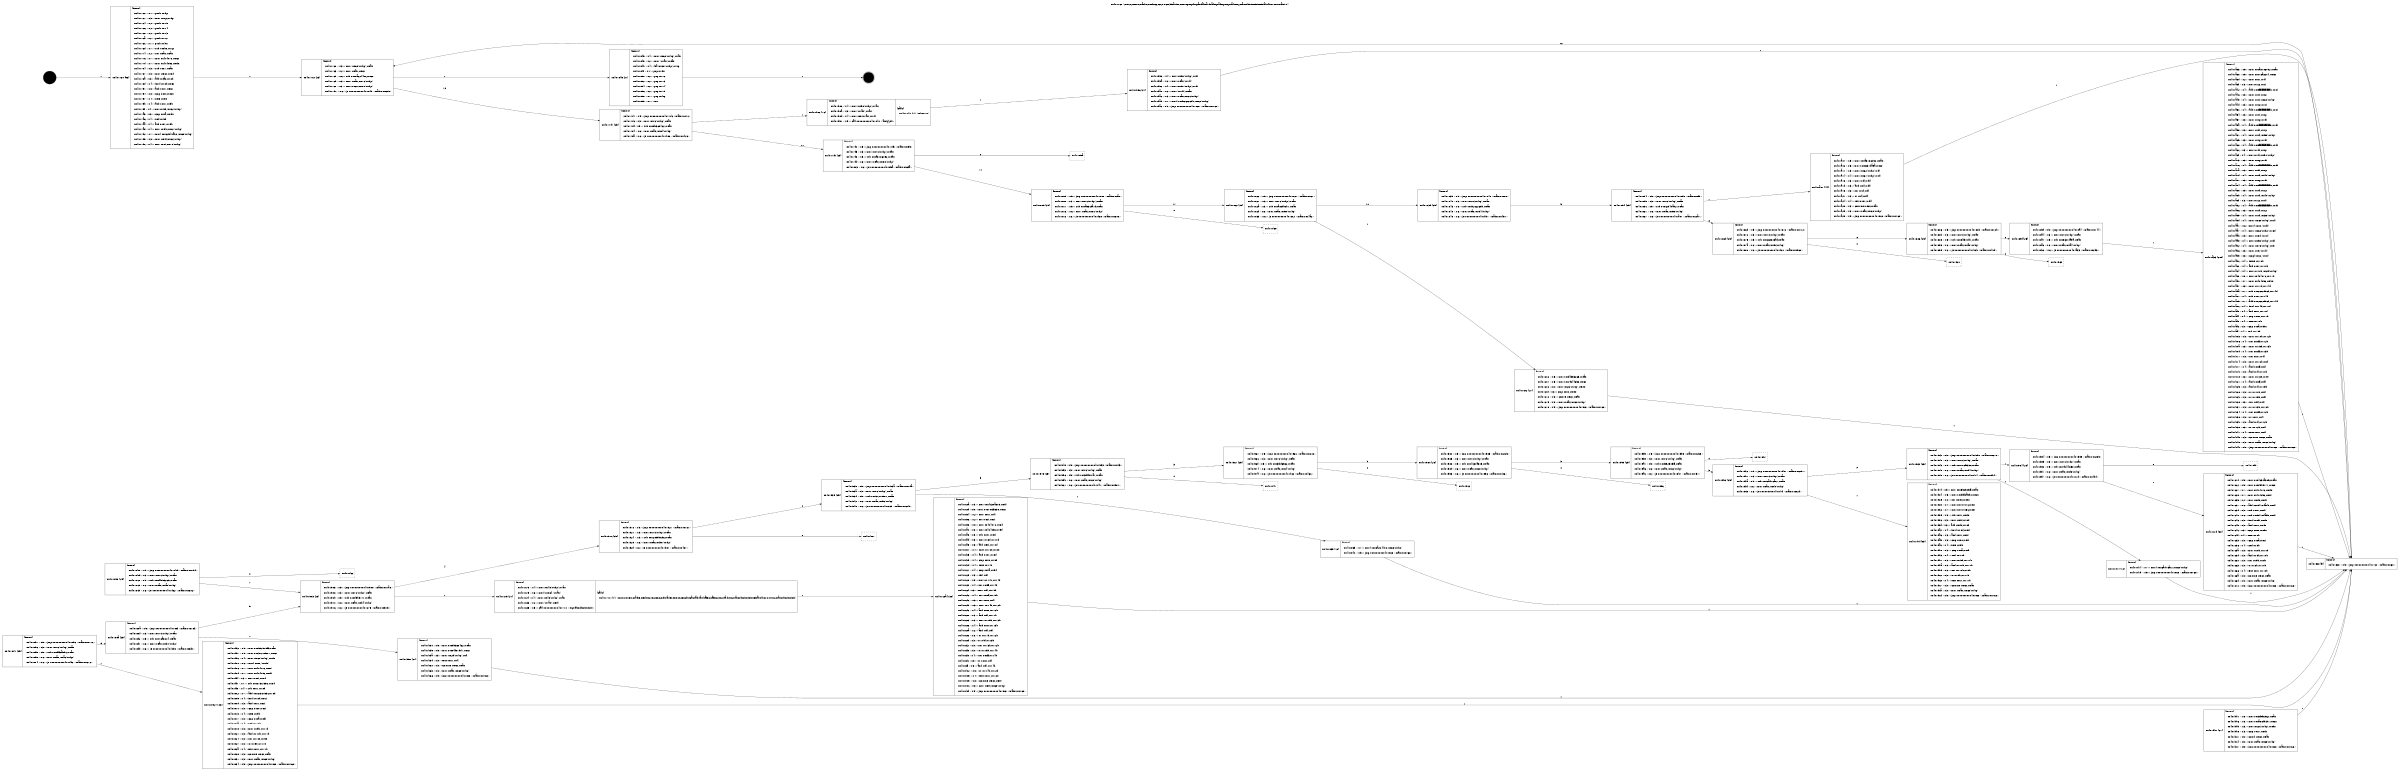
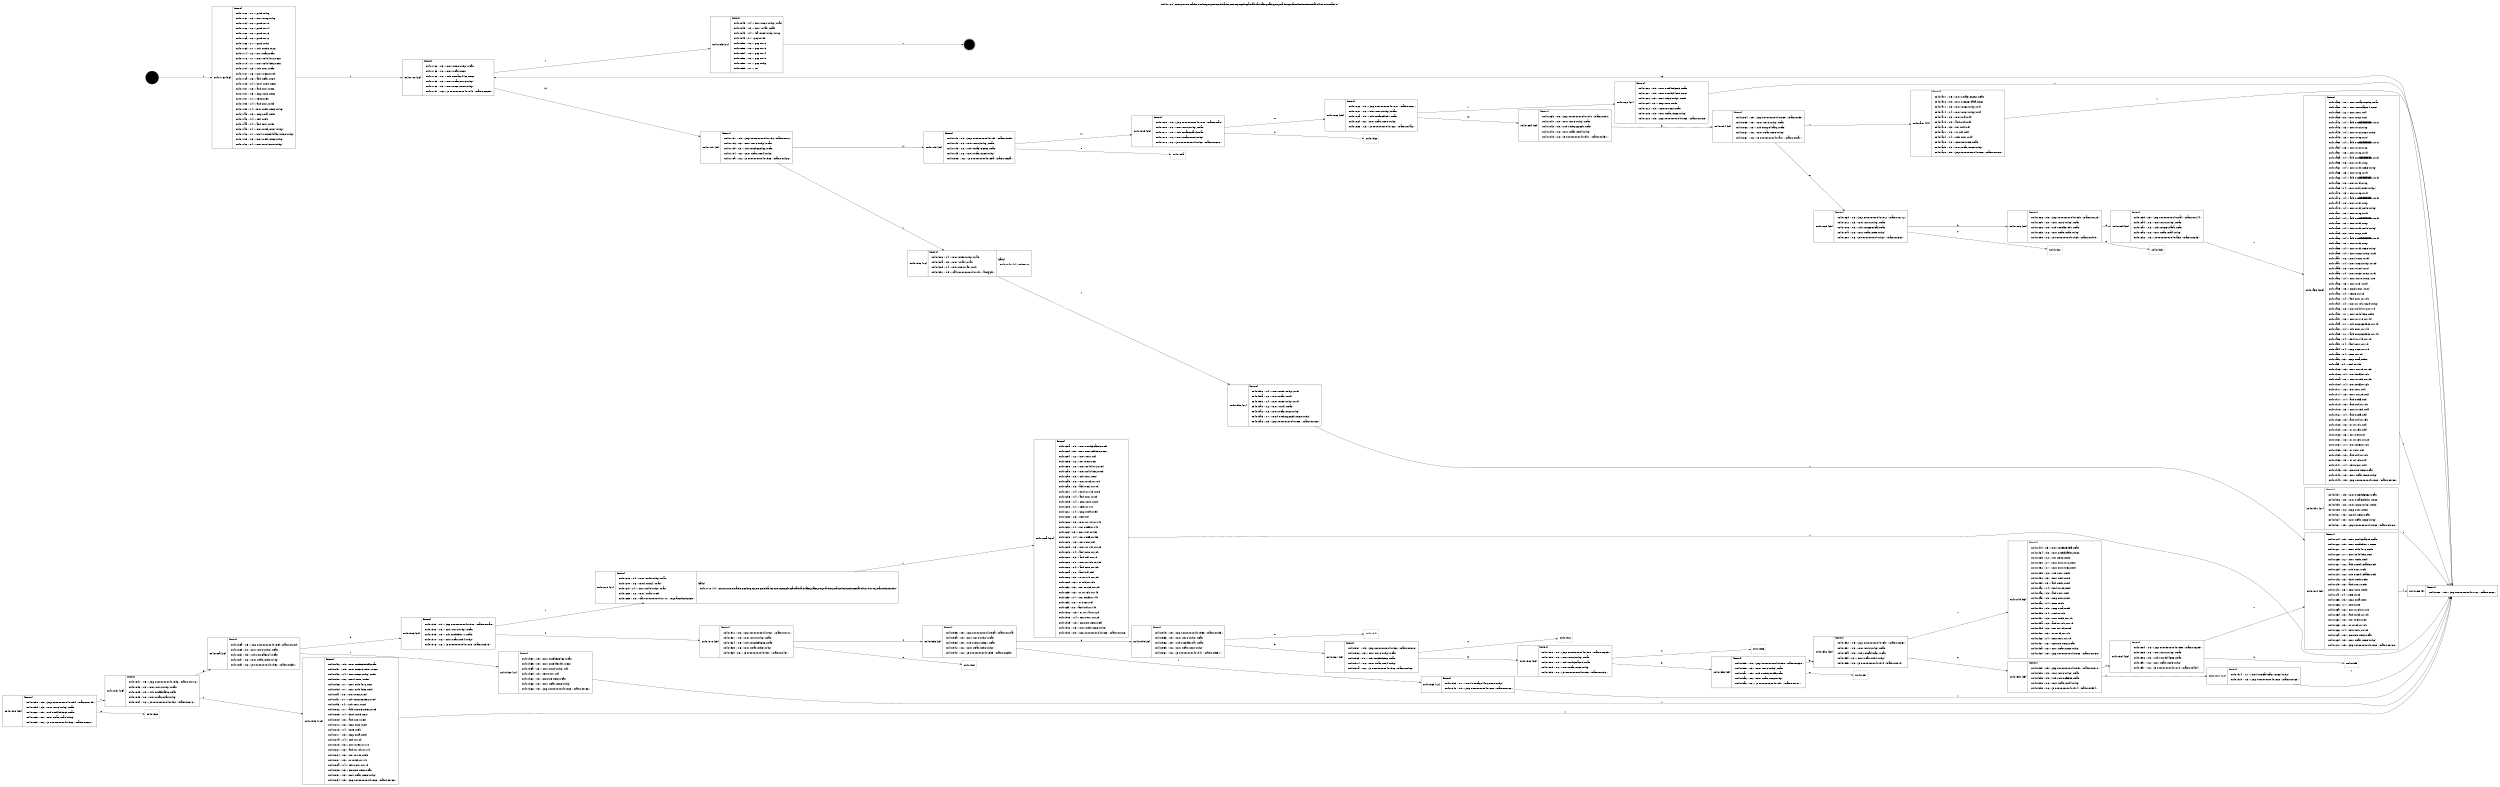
edge "0x401b96 [27]" -> "0x401ec8 [5]": now "0x401b96 [27]" -> "0x401c1d [88]"
edge "0x4018b8 [25]" -> "0x401903 [25]": now "0x4018b8 [25]" -> "0x4018d1 [25]"
